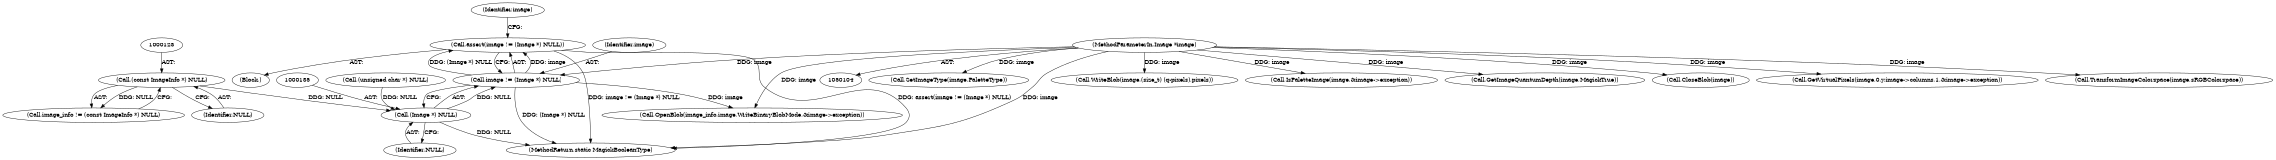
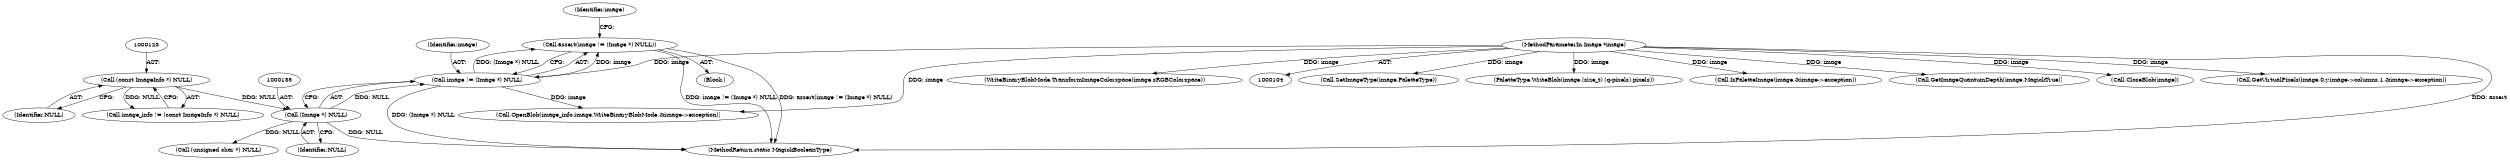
node "1050104": label "1050104" -> "1000104"
node "(Call,WriteBlob(image,(size_t) (q-pixels),pixels))": label "(Call,WriteBlob(image,(size_t) (q-pixels),pixels))" -> "(PaletteType,WriteBlob(image,(size_t) (q-pixels),pixels))"
node "(Call,TransformImageColorspace(image,sRGBColorspace))": label "(Call,TransformImageColorspace(image,sRGBColorspace))" -> "(WriteBinaryBlobMode,TransformImageColorspace(image,sRGBColorspace))"
edge "(MethodParameterIn,Image *image)" -> "(MethodReturn,static MagickBooleanType)": label "DDG: image" -> "DDG: assert"
edge "(Call,(unsigned char *) NULL)" -> "(Call,(Image *) NULL)": reversed
